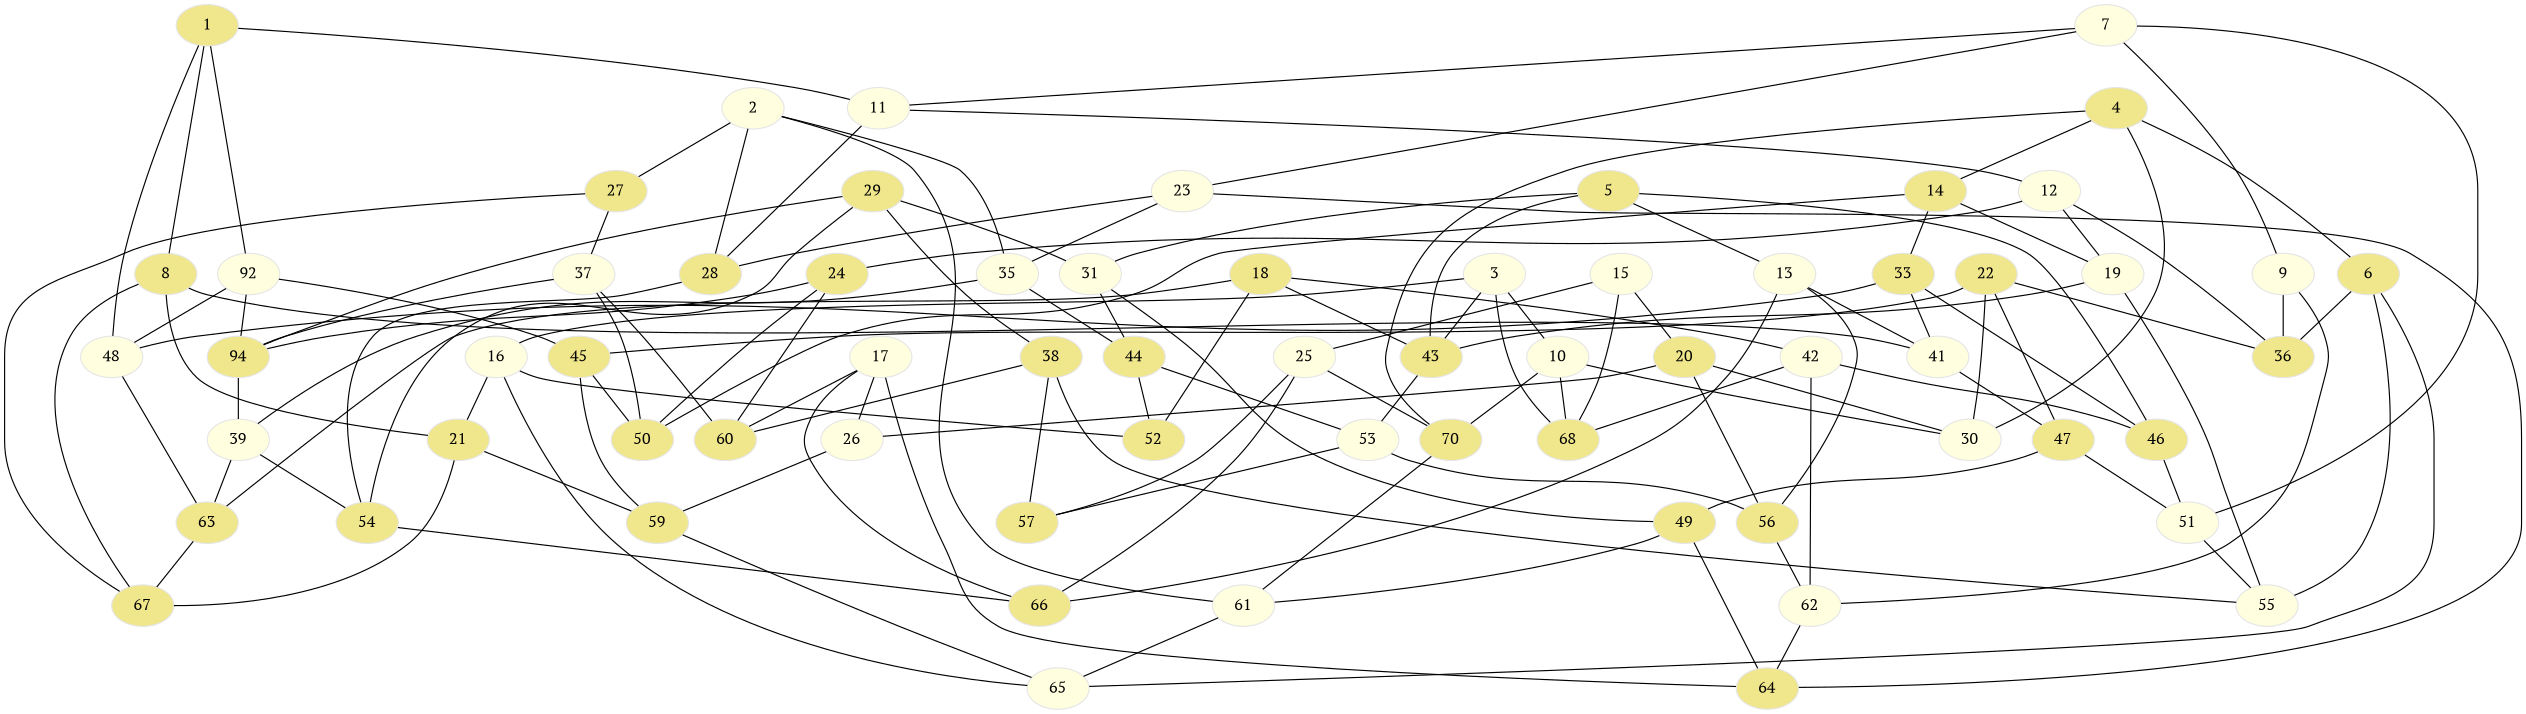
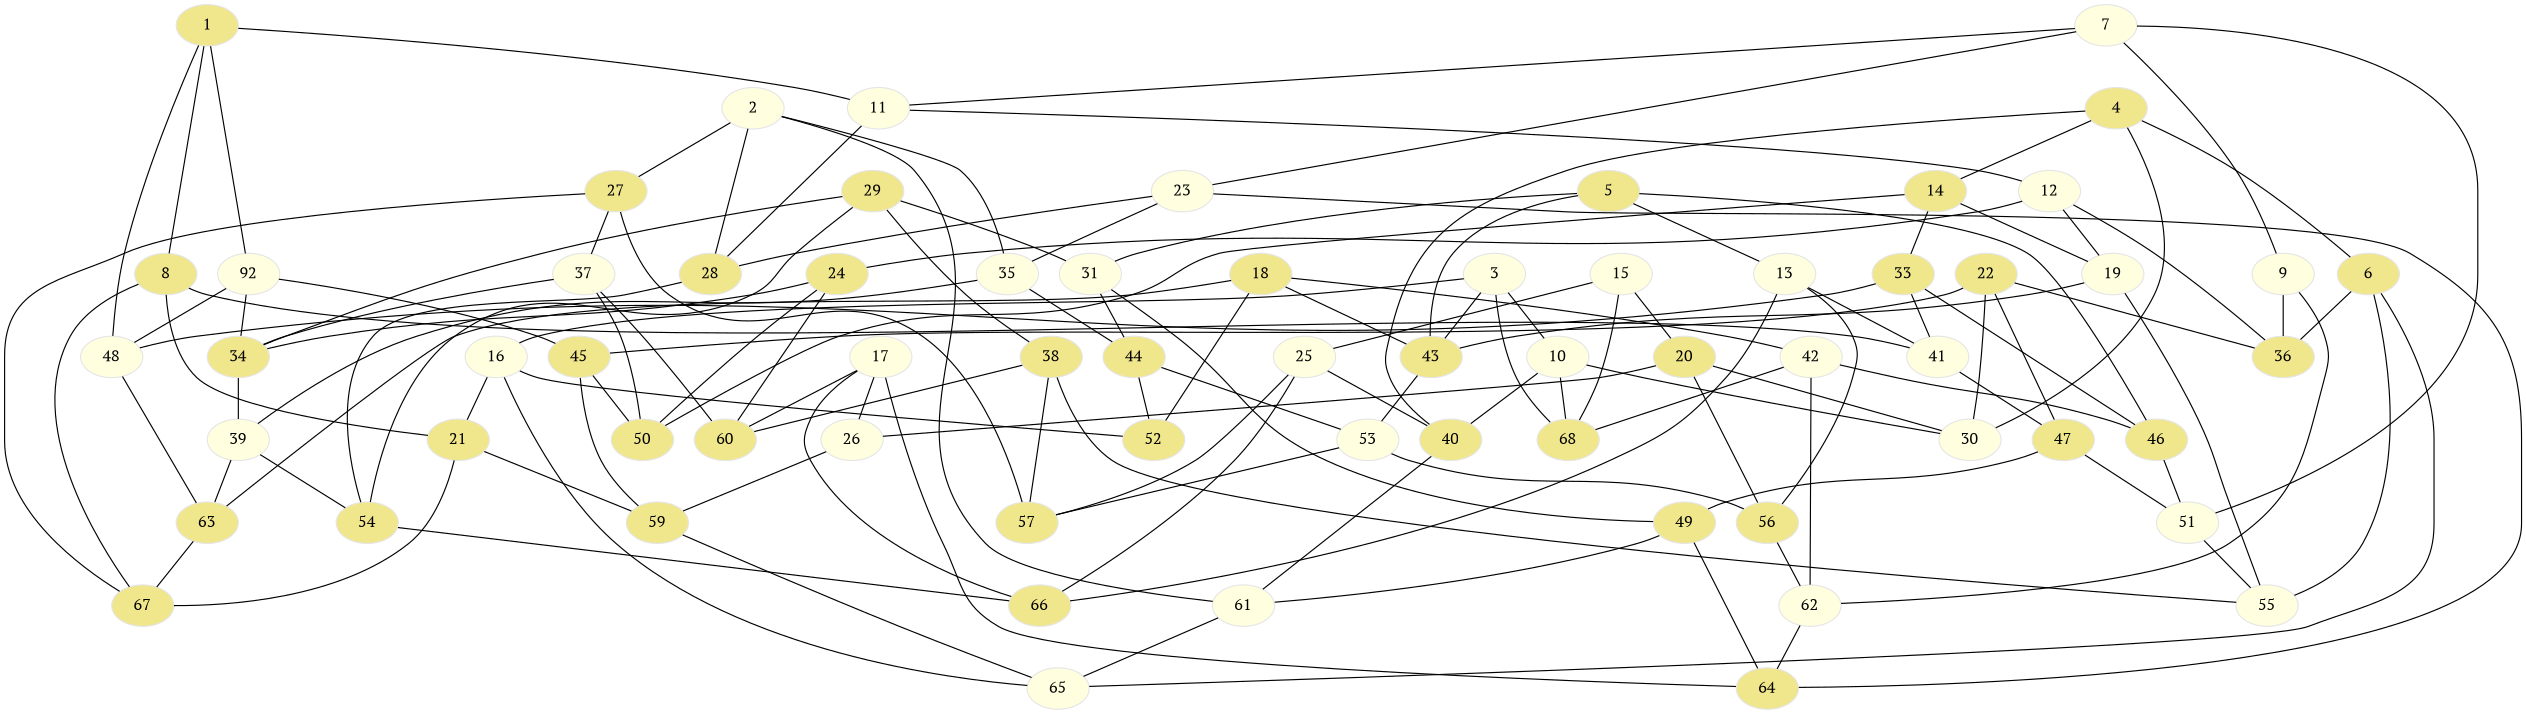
edge "27" -- "57": added
node "94": label "94" -> "34"
node "70": label "70" -> "40"
